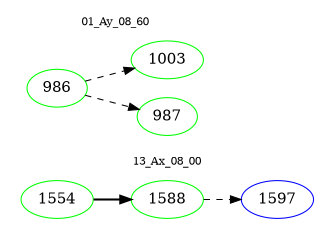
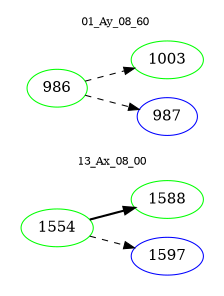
node "987": color green -> blue
edge "1588" -> "1597": now "1554" -> "1597"
